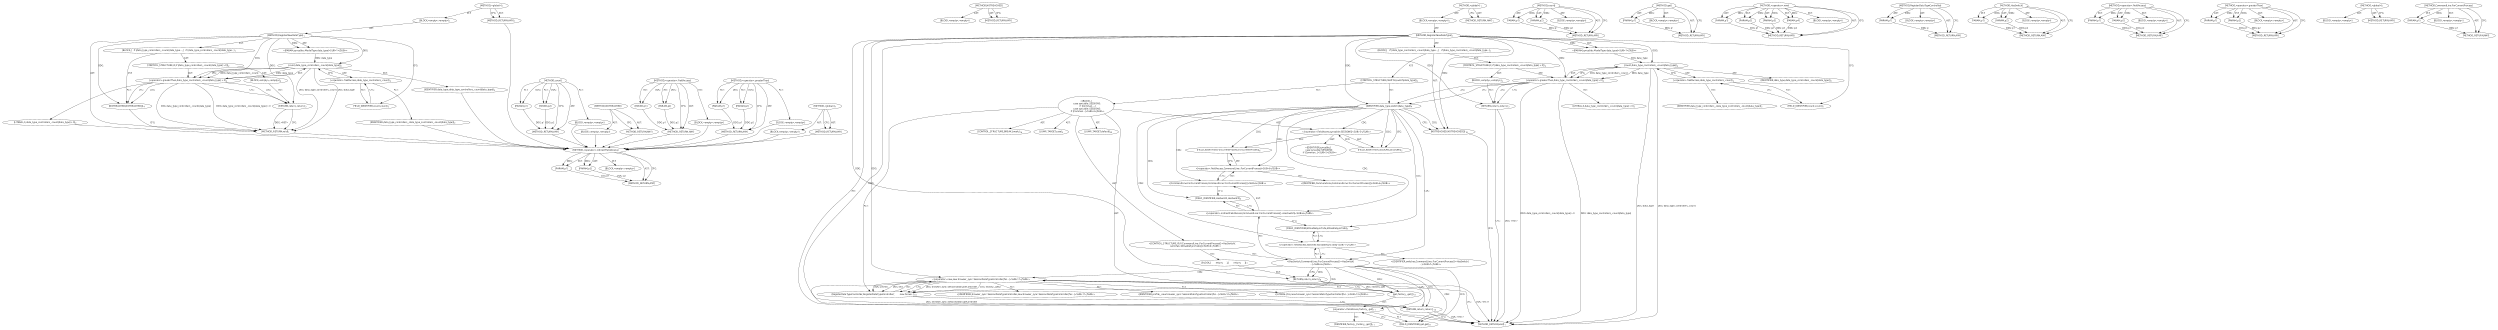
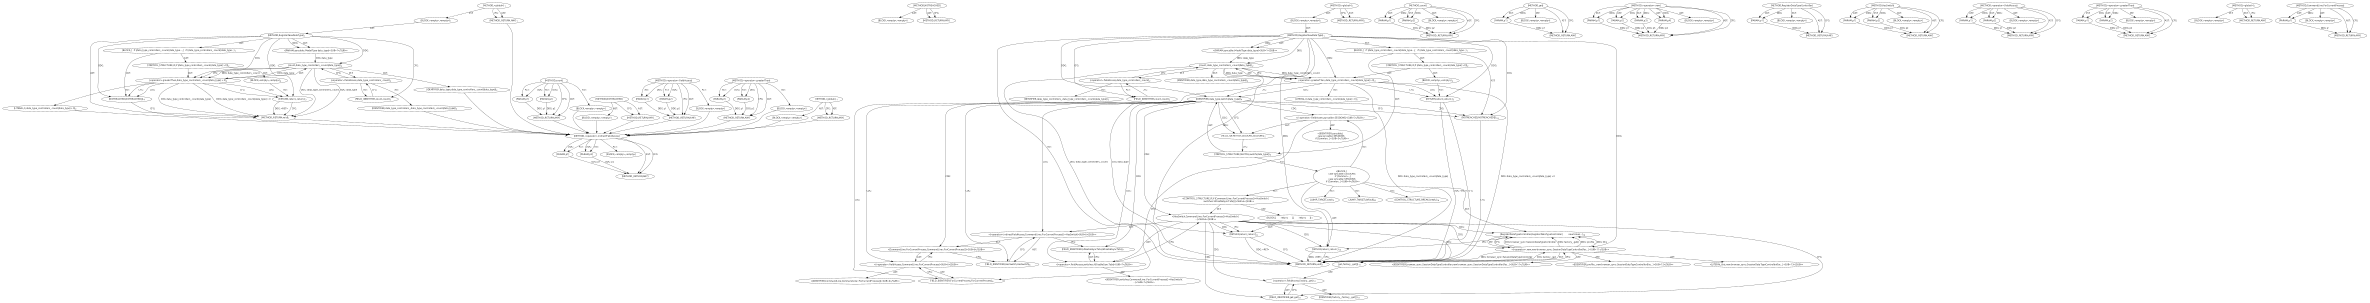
edge "(FIELD_IDENTIFIER,SESSIONS,SESSIONS)" -> "<(<operator>.fieldAccess,syncable::SESSIONS)<SUB>5</SUB>>": now "(FIELD_IDENTIFIER,SESSIONS,SESSIONS)" -> "(CONTROL_STRUCTURE,SWITCH,switch(data_type))"
